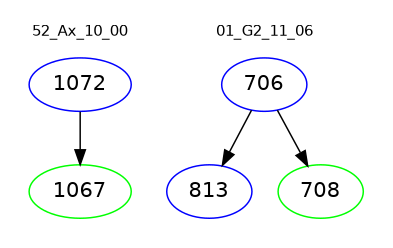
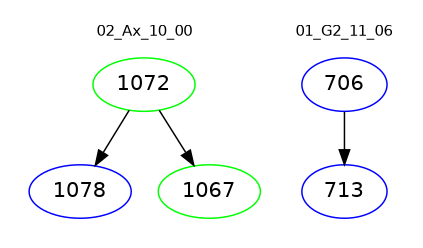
cluster "52_Ax_10_00": label "52_Ax_10_00" -> "02_Ax_10_00"
node "1072": color blue -> green
node "1078": added
node "813": label "813" -> "713"
node "708": removed
